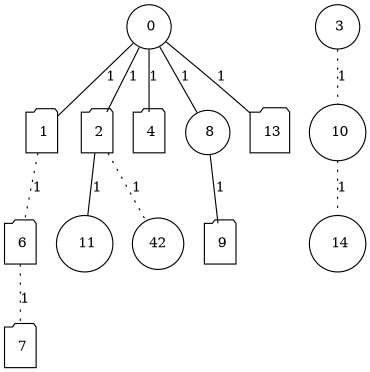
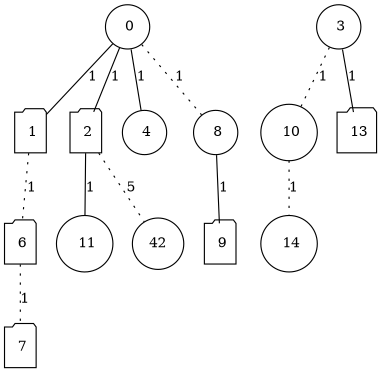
edge "0" -- "13": now "3" -- "13"
edge "0" -- "8": style solid -> dotted
node "4": shape folder -> circle
edge "2" -- "42": label "1" -> "5"
